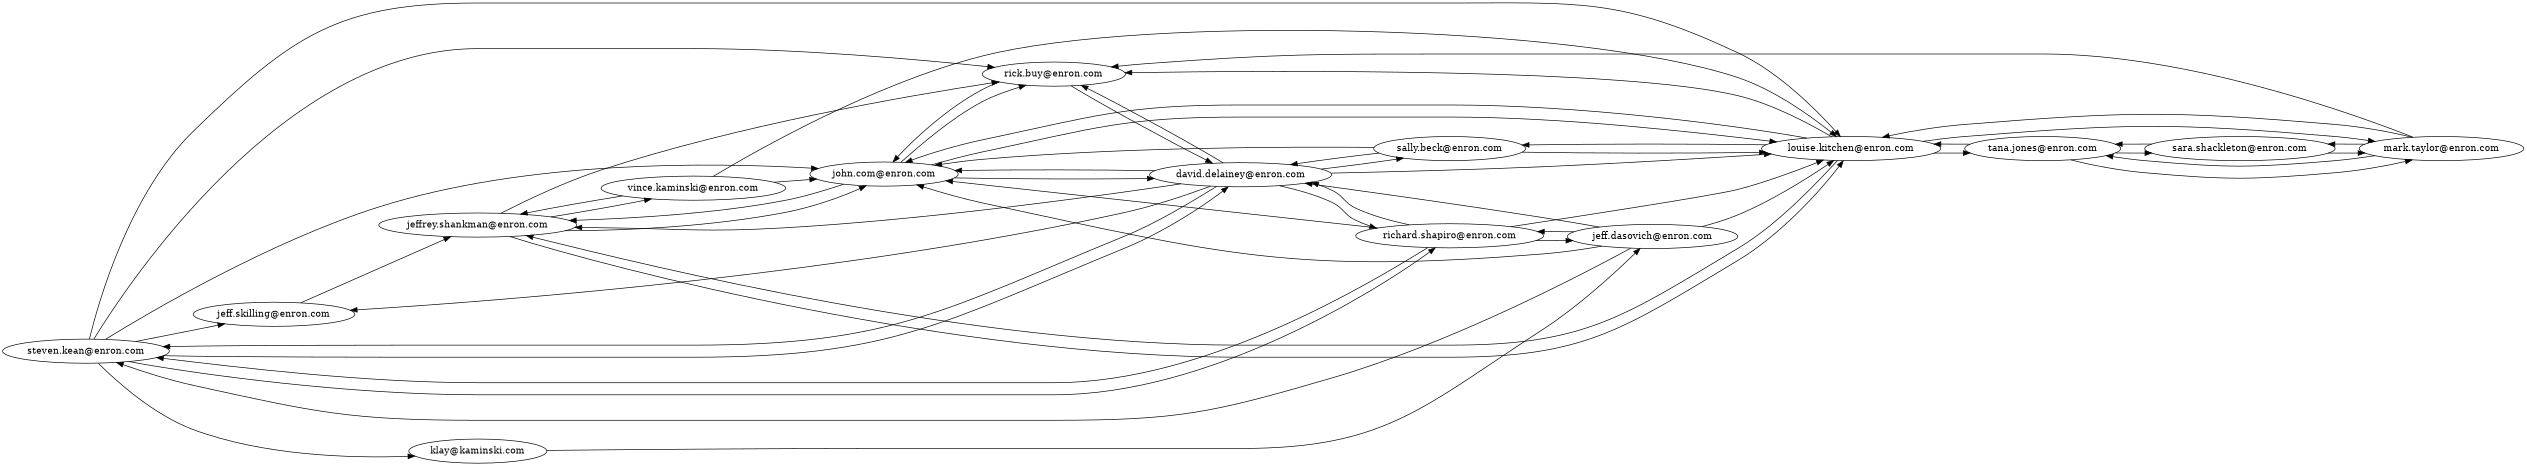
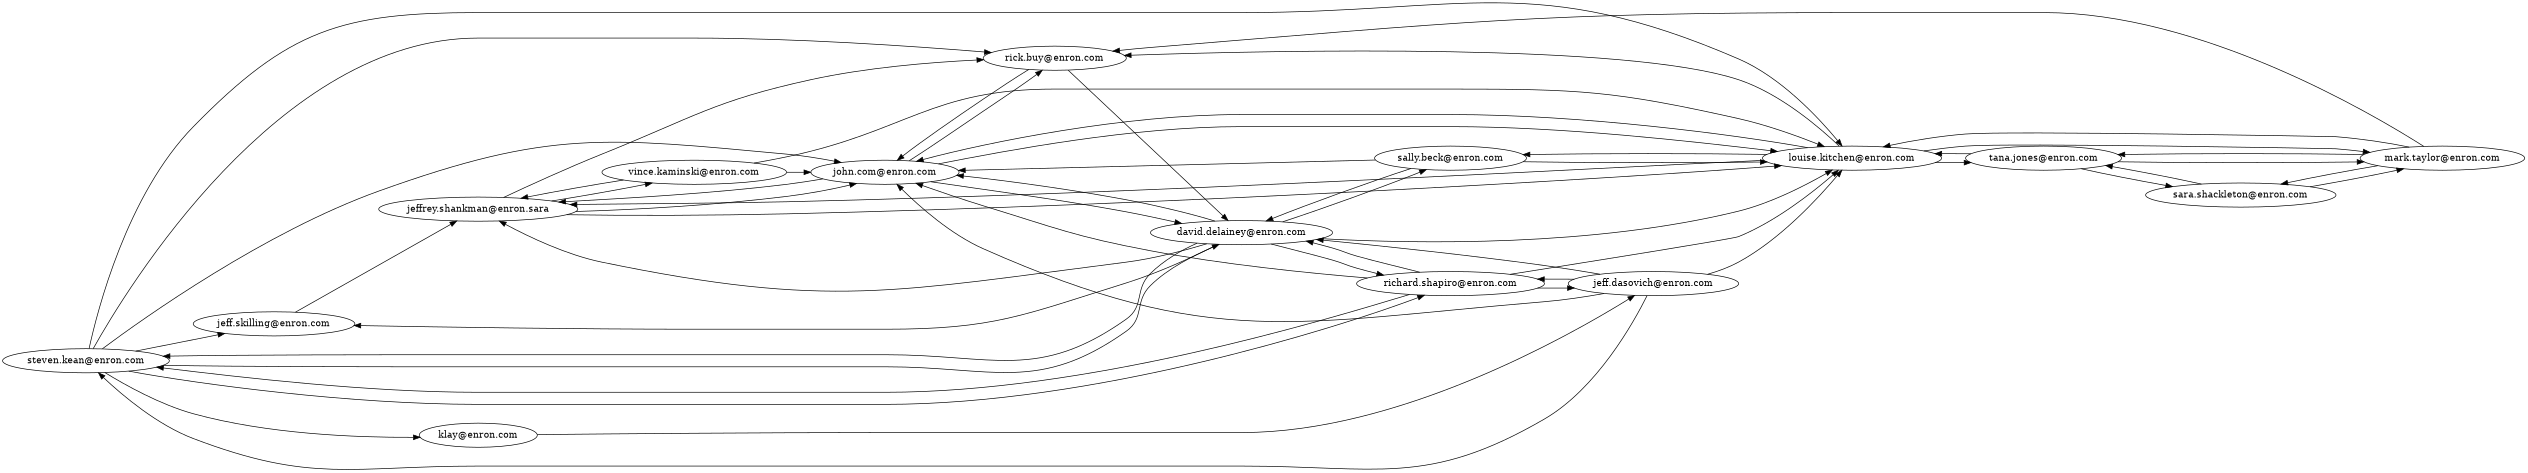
edge "david.delainey@enron.com" -> "rick.buy@enron.com": removed
node "jeffrey.shankman@enron.com": label "jeffrey.shankman@enron.com" -> "jeffrey.shankman@enron.sara"
node "klay@kaminski.com": label "klay@kaminski.com" -> "klay@enron.com"
